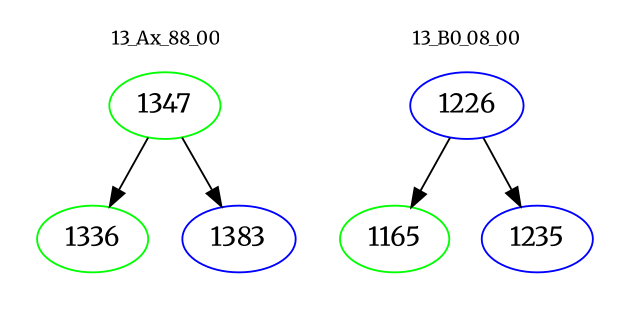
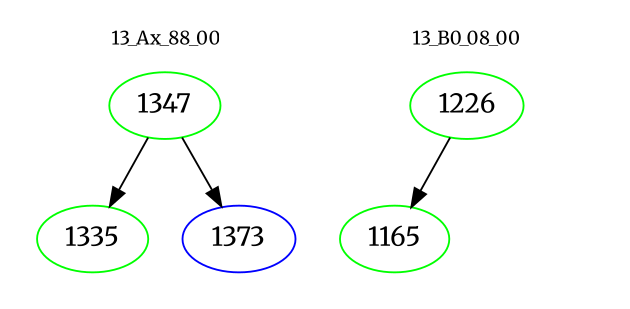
node "1226": color blue -> green
node "1336": label "1336" -> "1335"
node "1383": label "1383" -> "1373"
node "1235": removed
